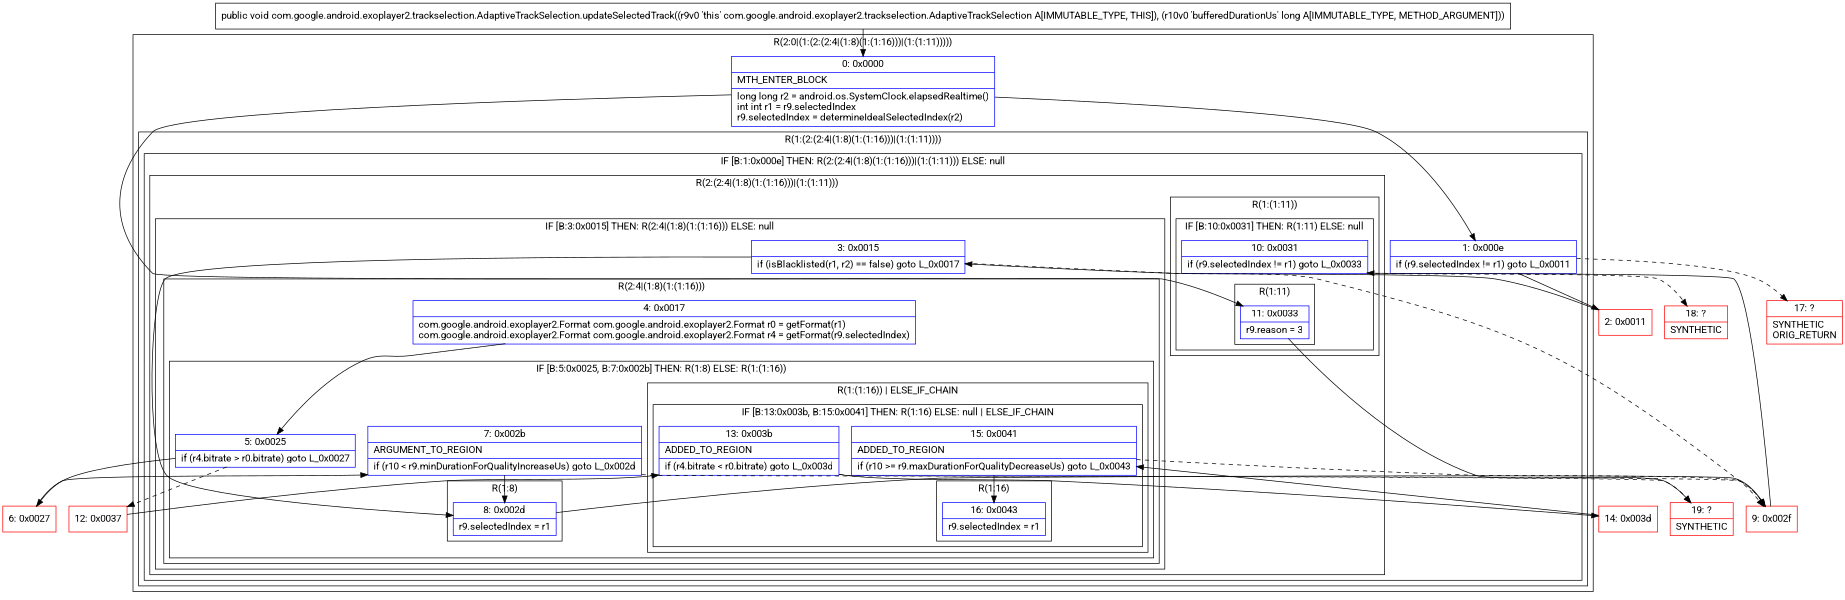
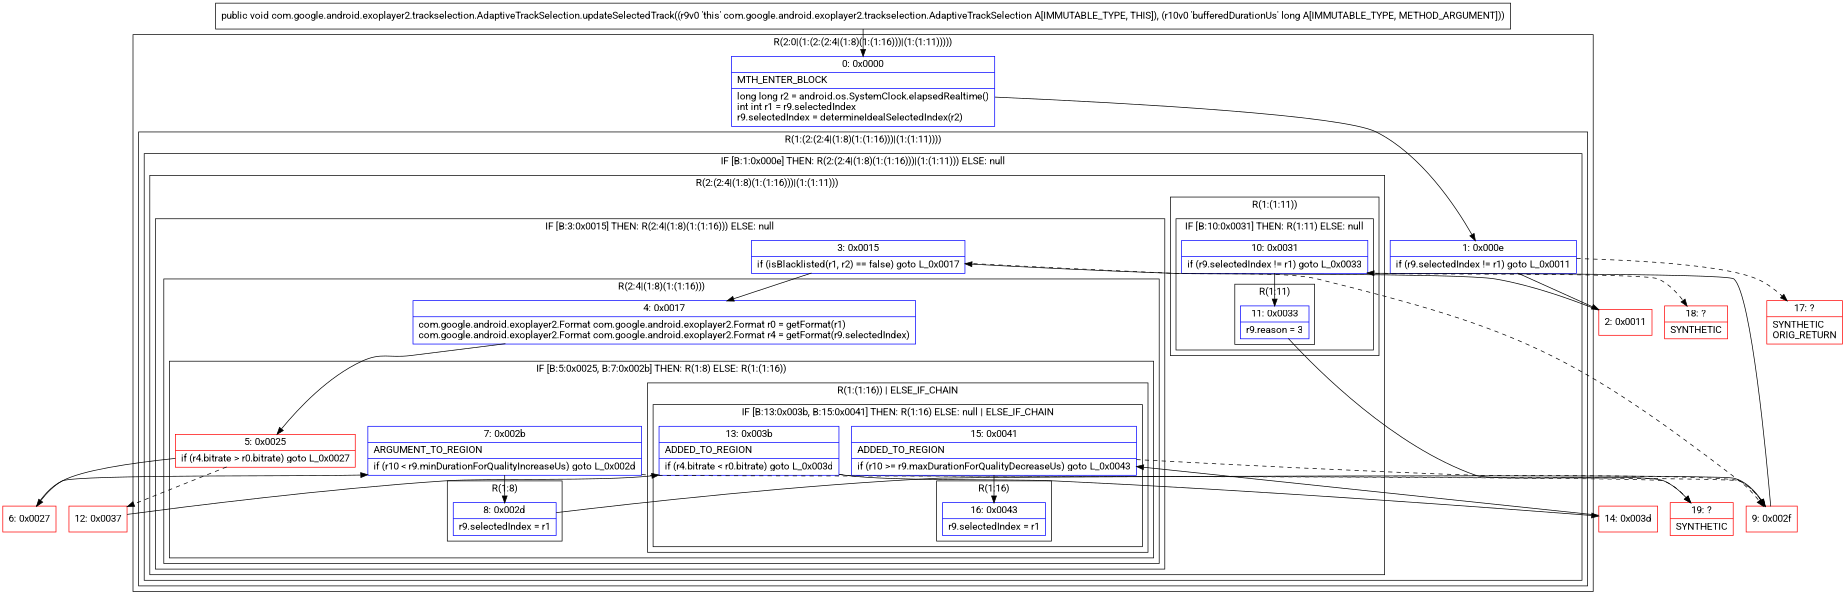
edge "0: 0x0000" -> "11: 0x0033": now "10: 0x0031" -> "11: 0x0033"
edge "3: 0x0015" -> "8: 0x002d": now "3: 0x0015" -> "4: 0x0017"
node "5: 0x0025": color blue -> red
